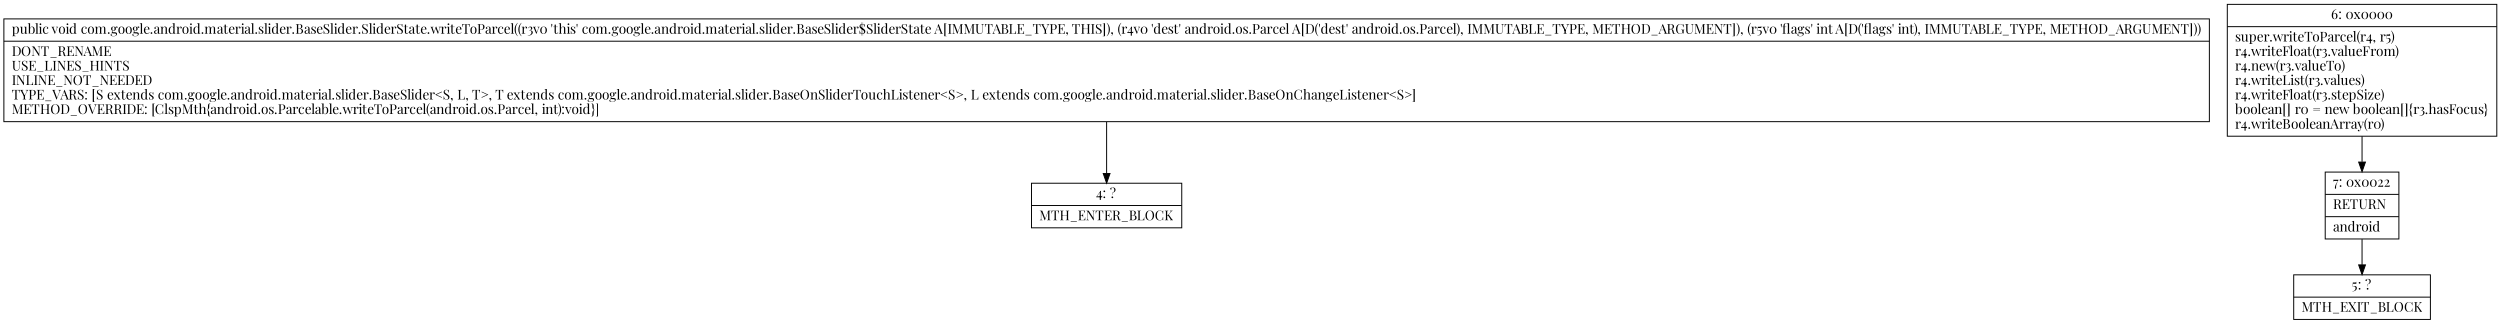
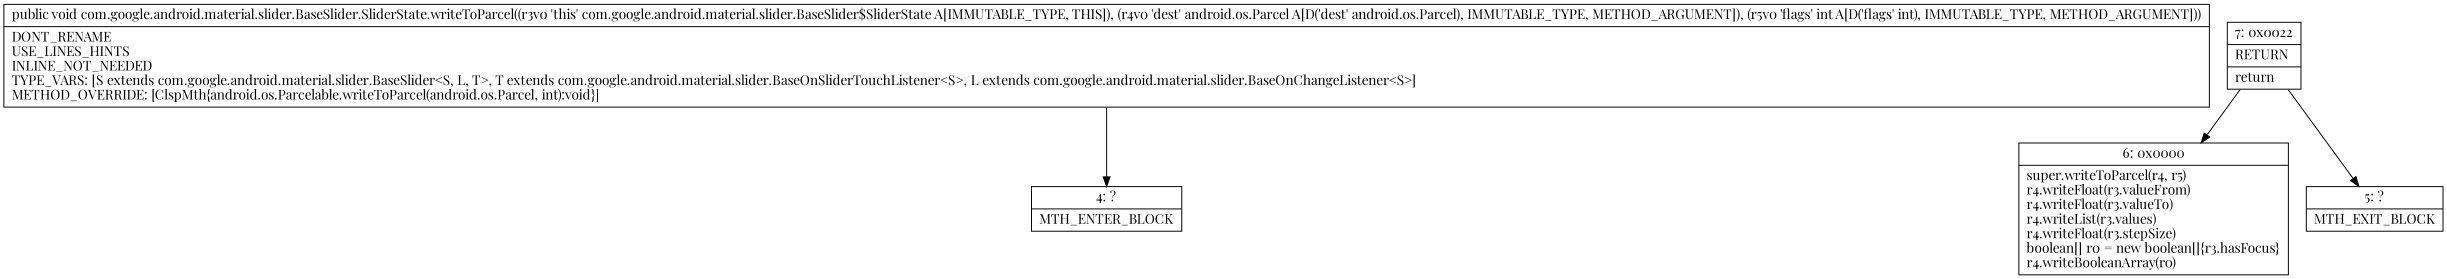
node "6: 0x0000": text "r4.new(r3.valueTo)" -> "r4.writeFloat(r3.valueTo)"
edge "6: 0x0000" -> "7: 0x0022": reversed
node "7: 0x0022": text "android" -> "return"
